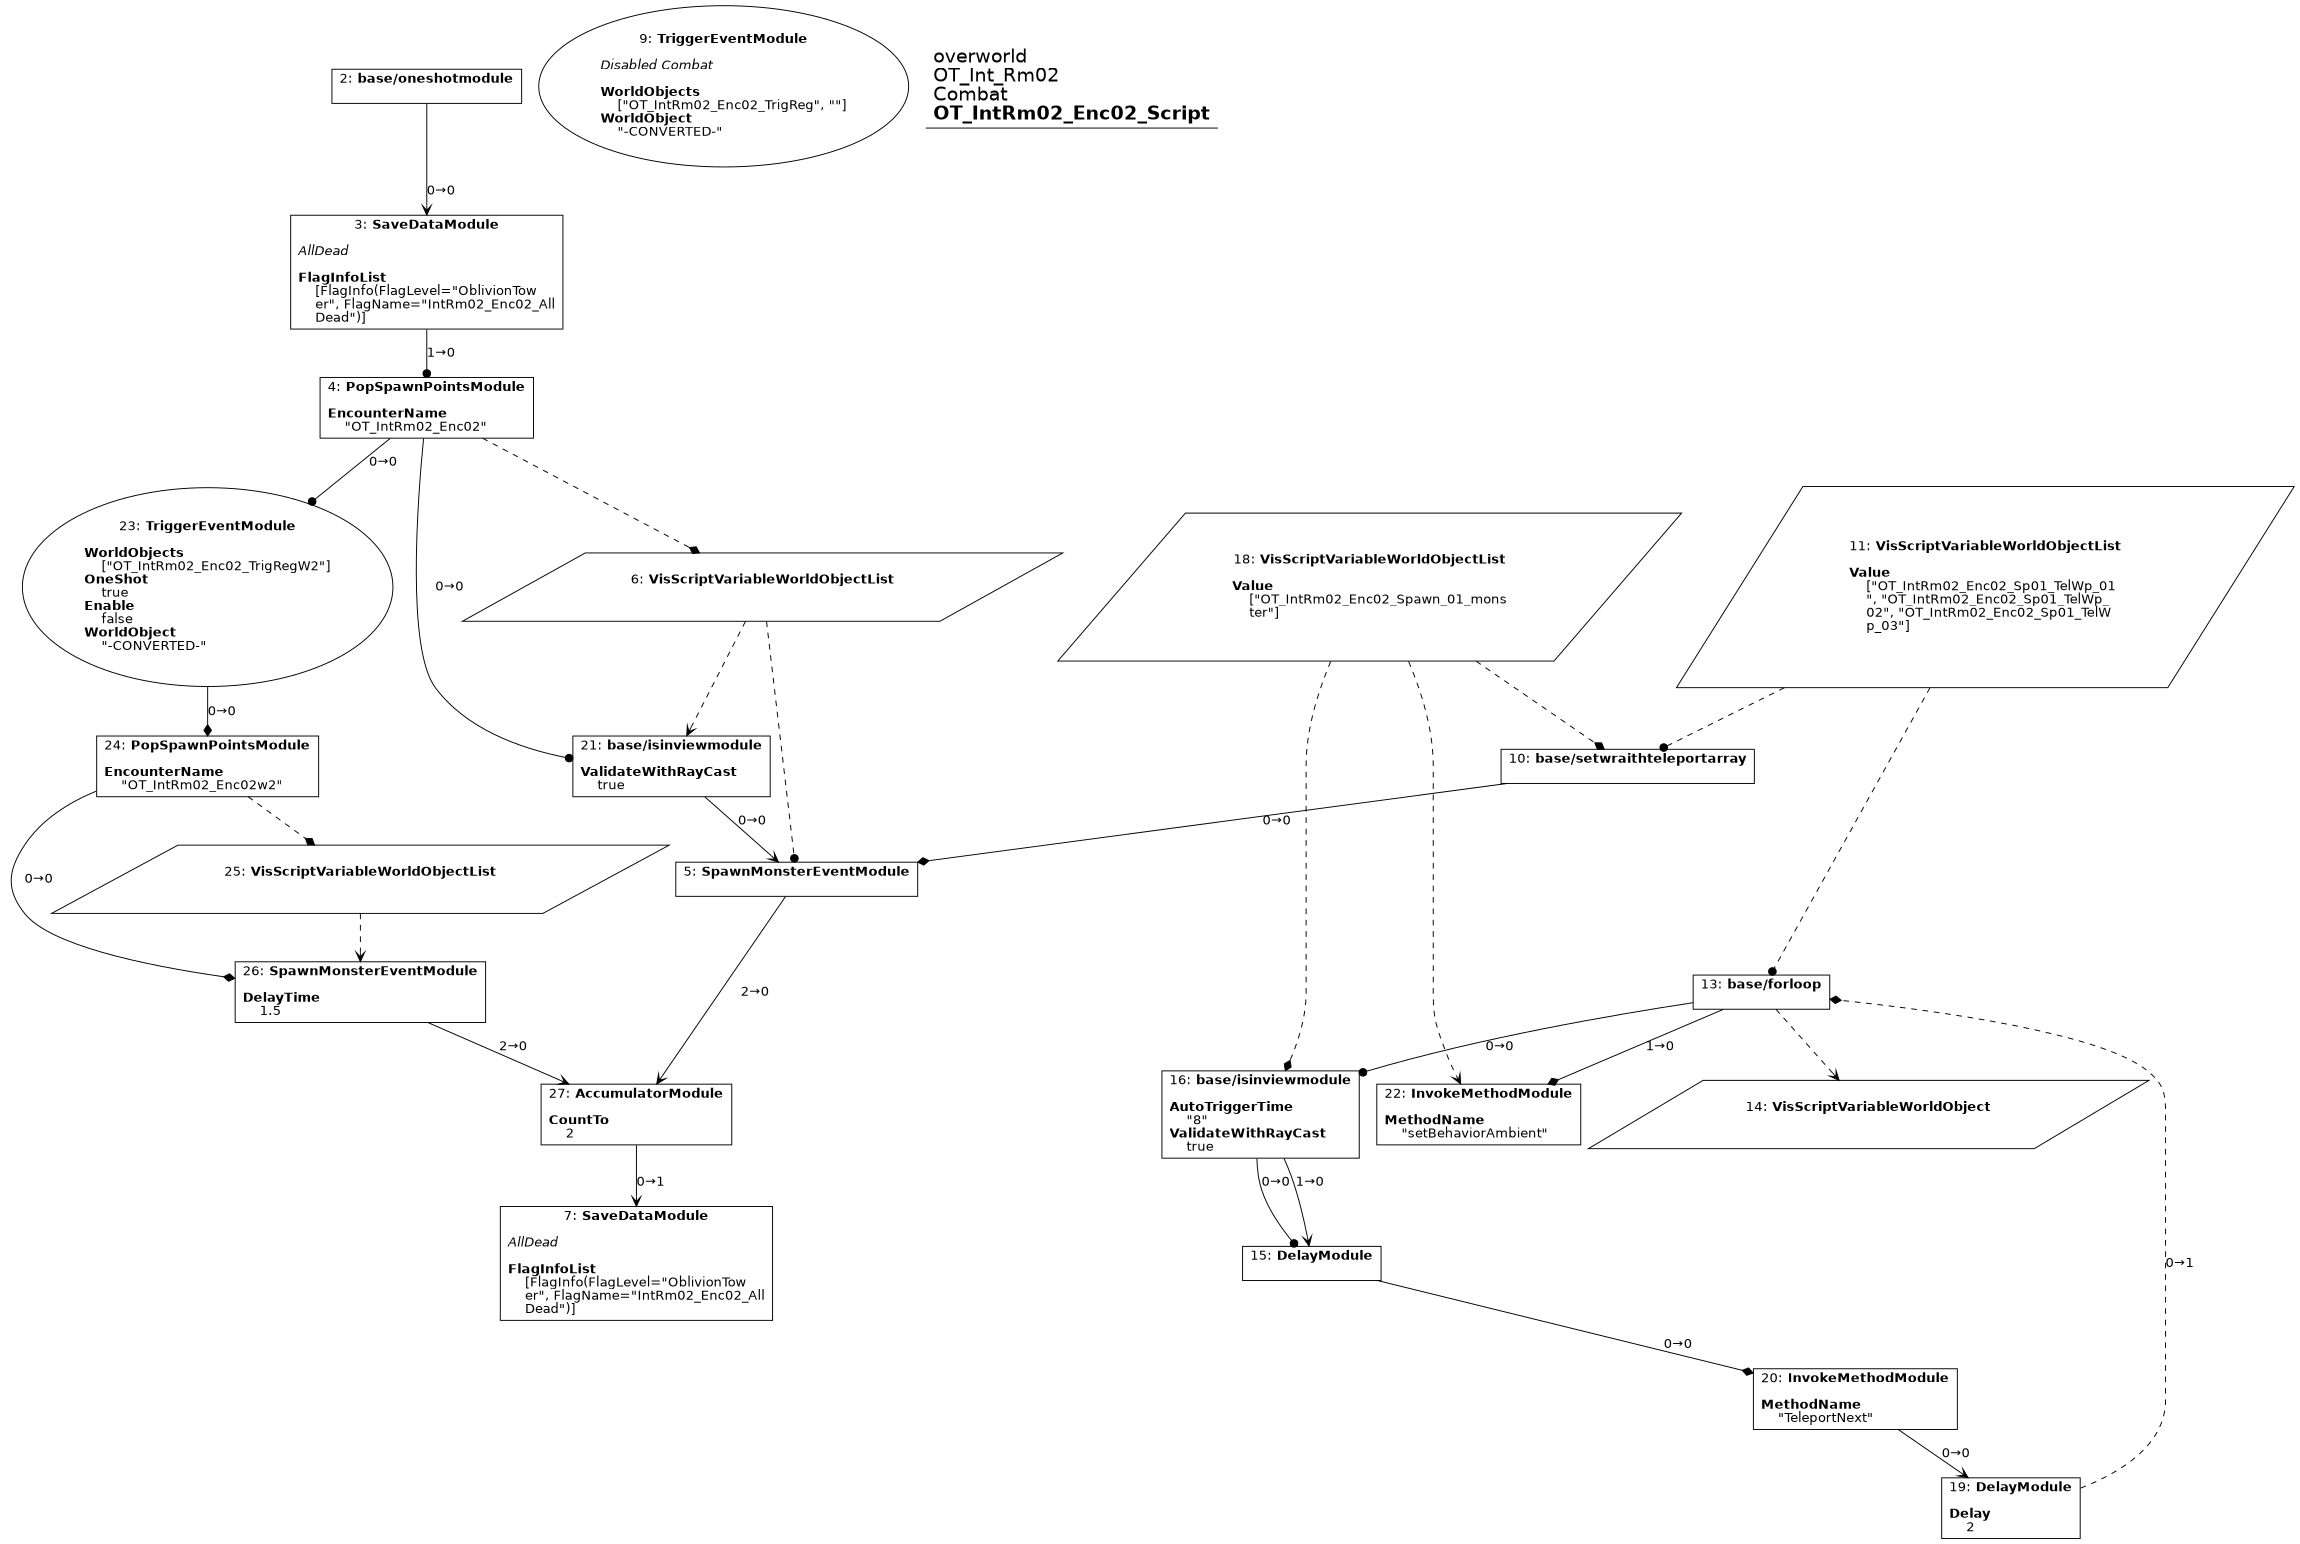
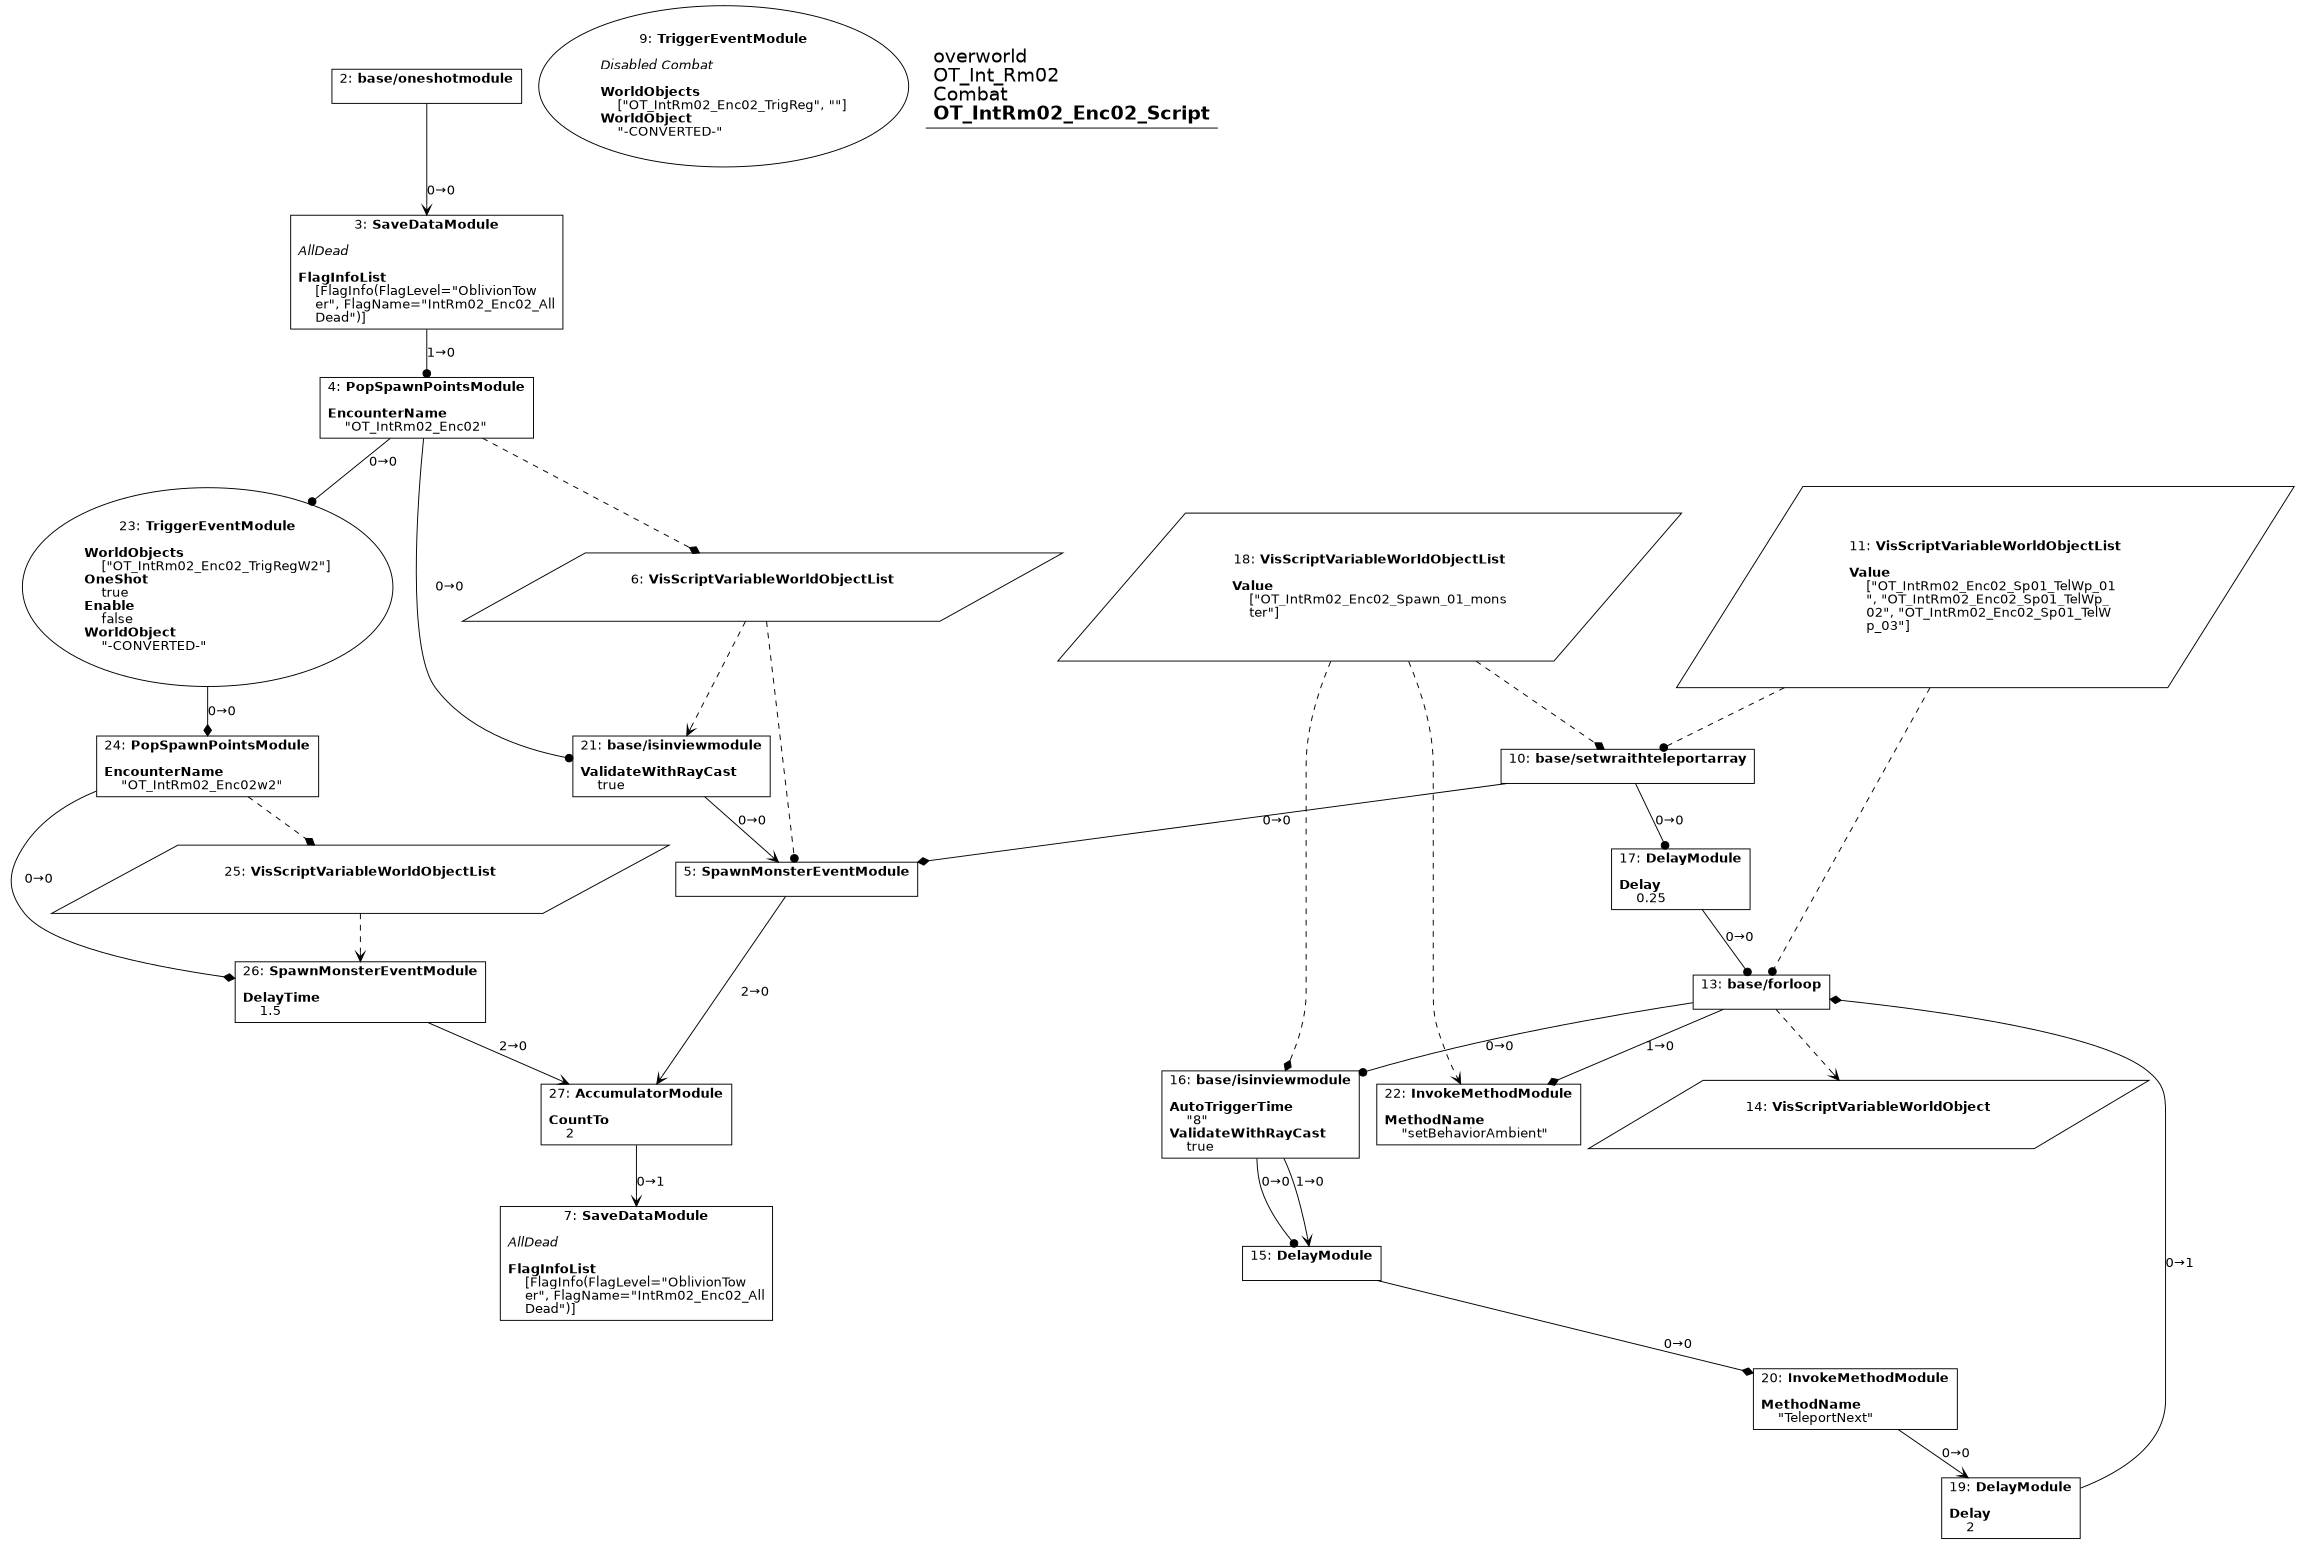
node "17:": added
edge "19:" -> "13:": style dashed -> solid
